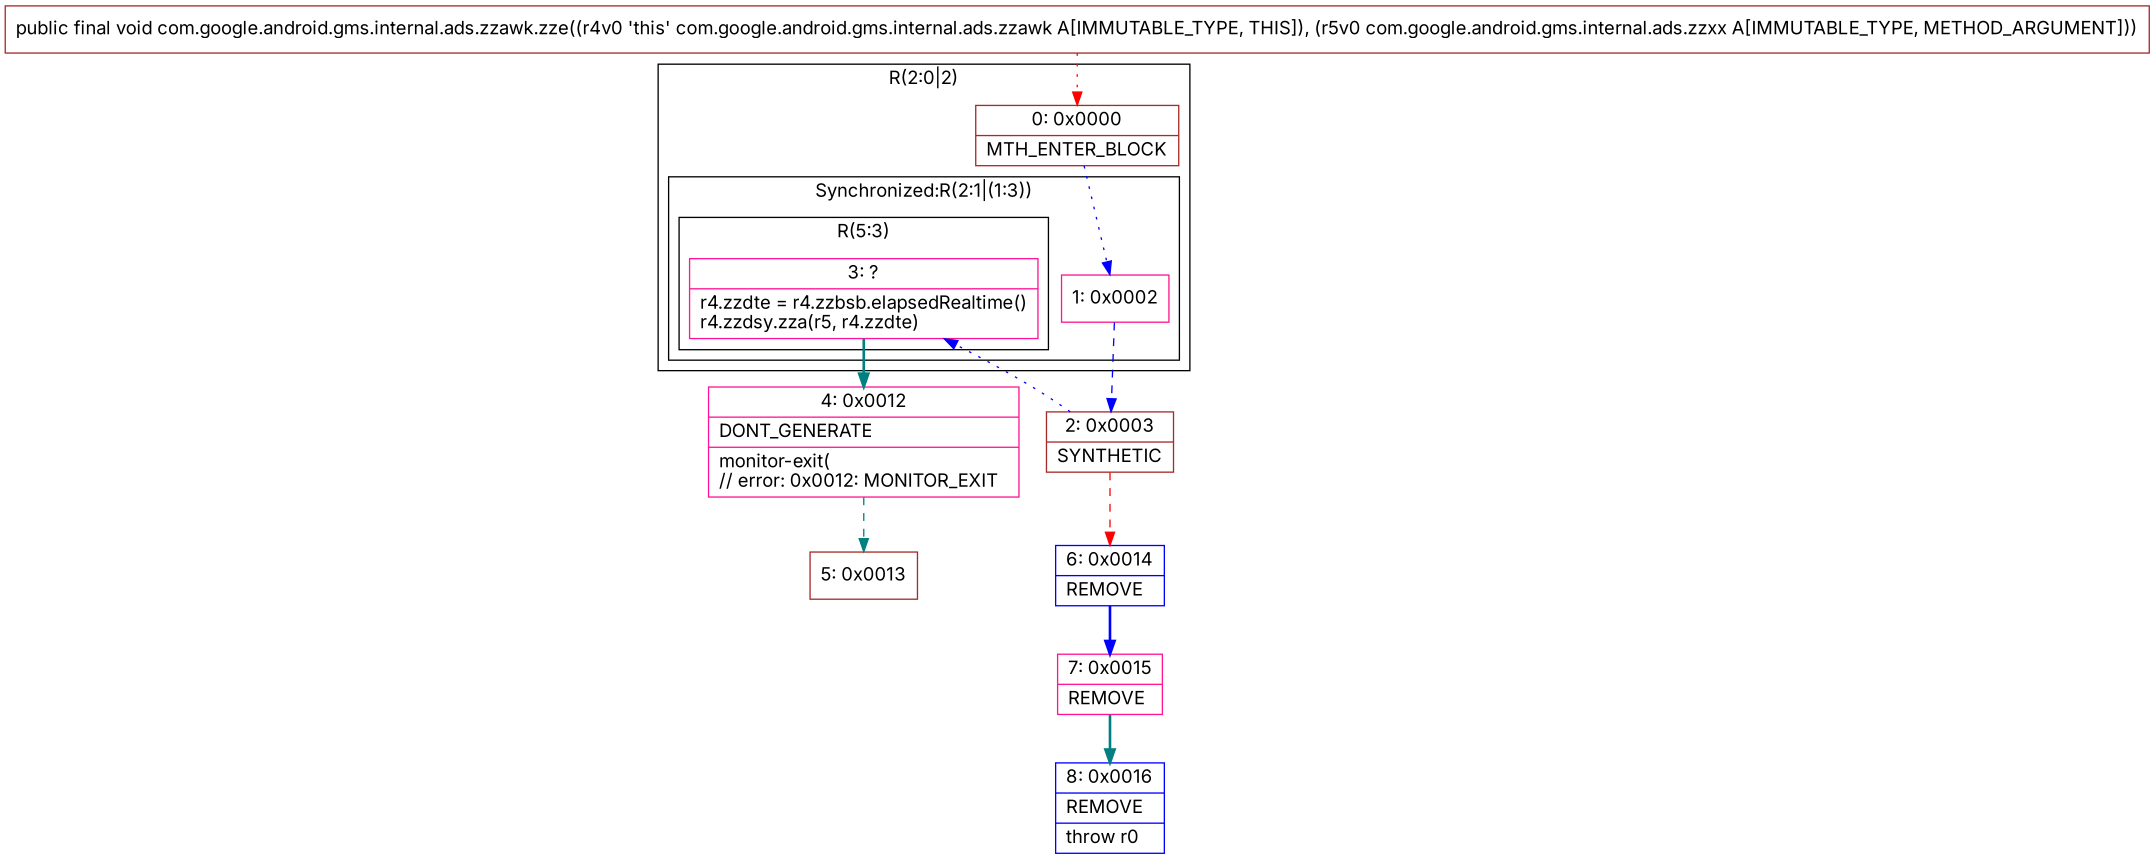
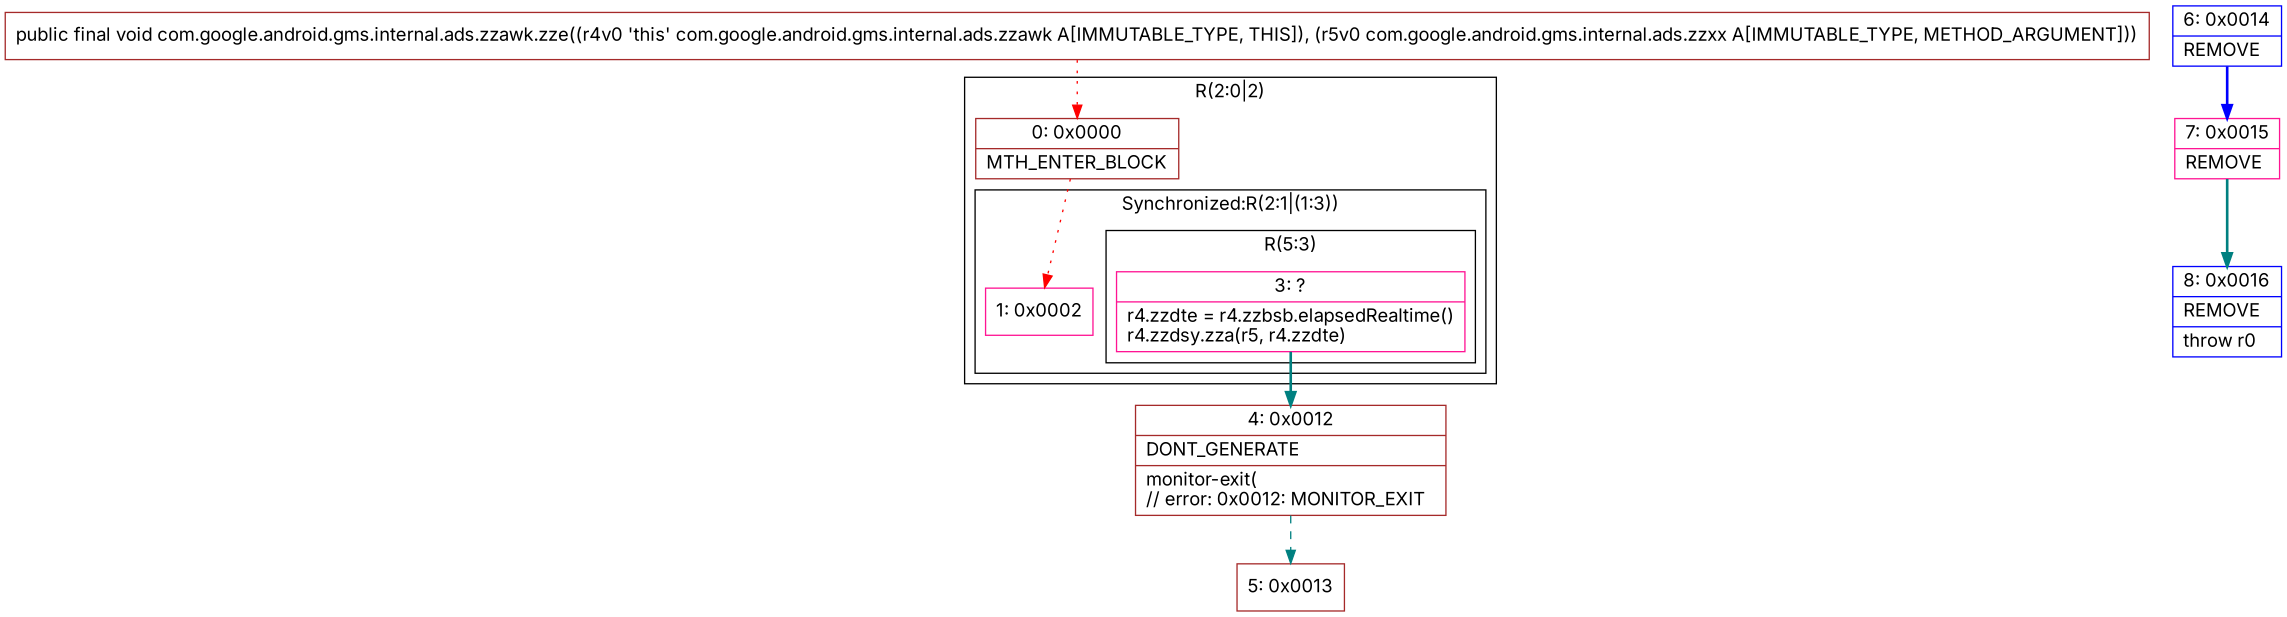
edge "0: 0x0000" -> "1: 0x0002": color blue -> red
node "4: 0x0012": color deeppink -> brown
node "2: 0x0003": removed
